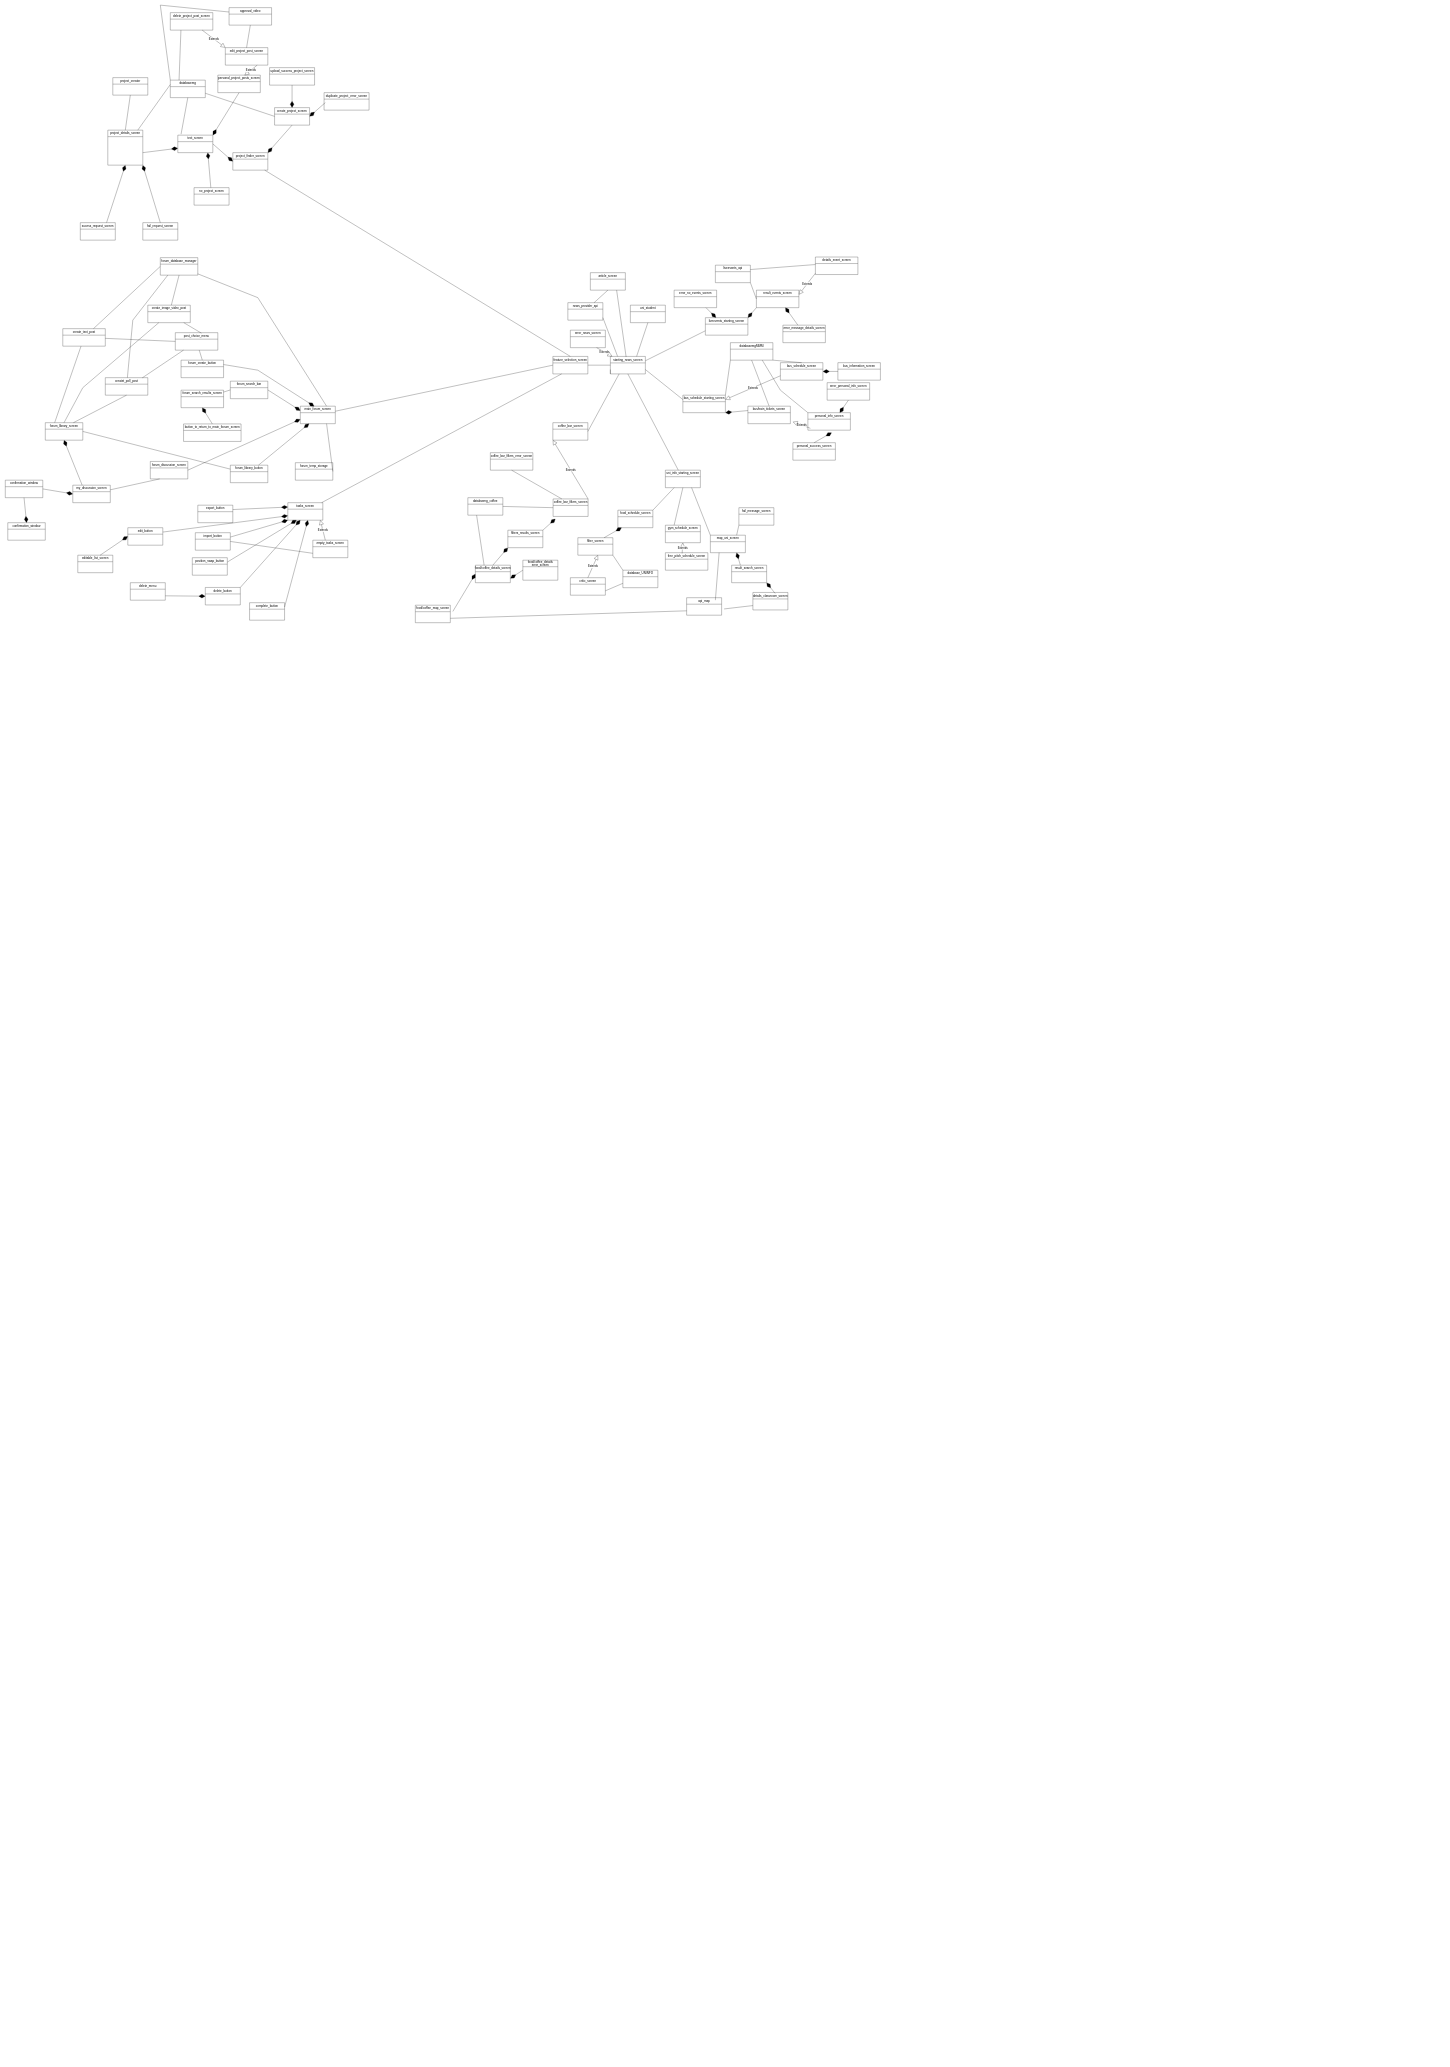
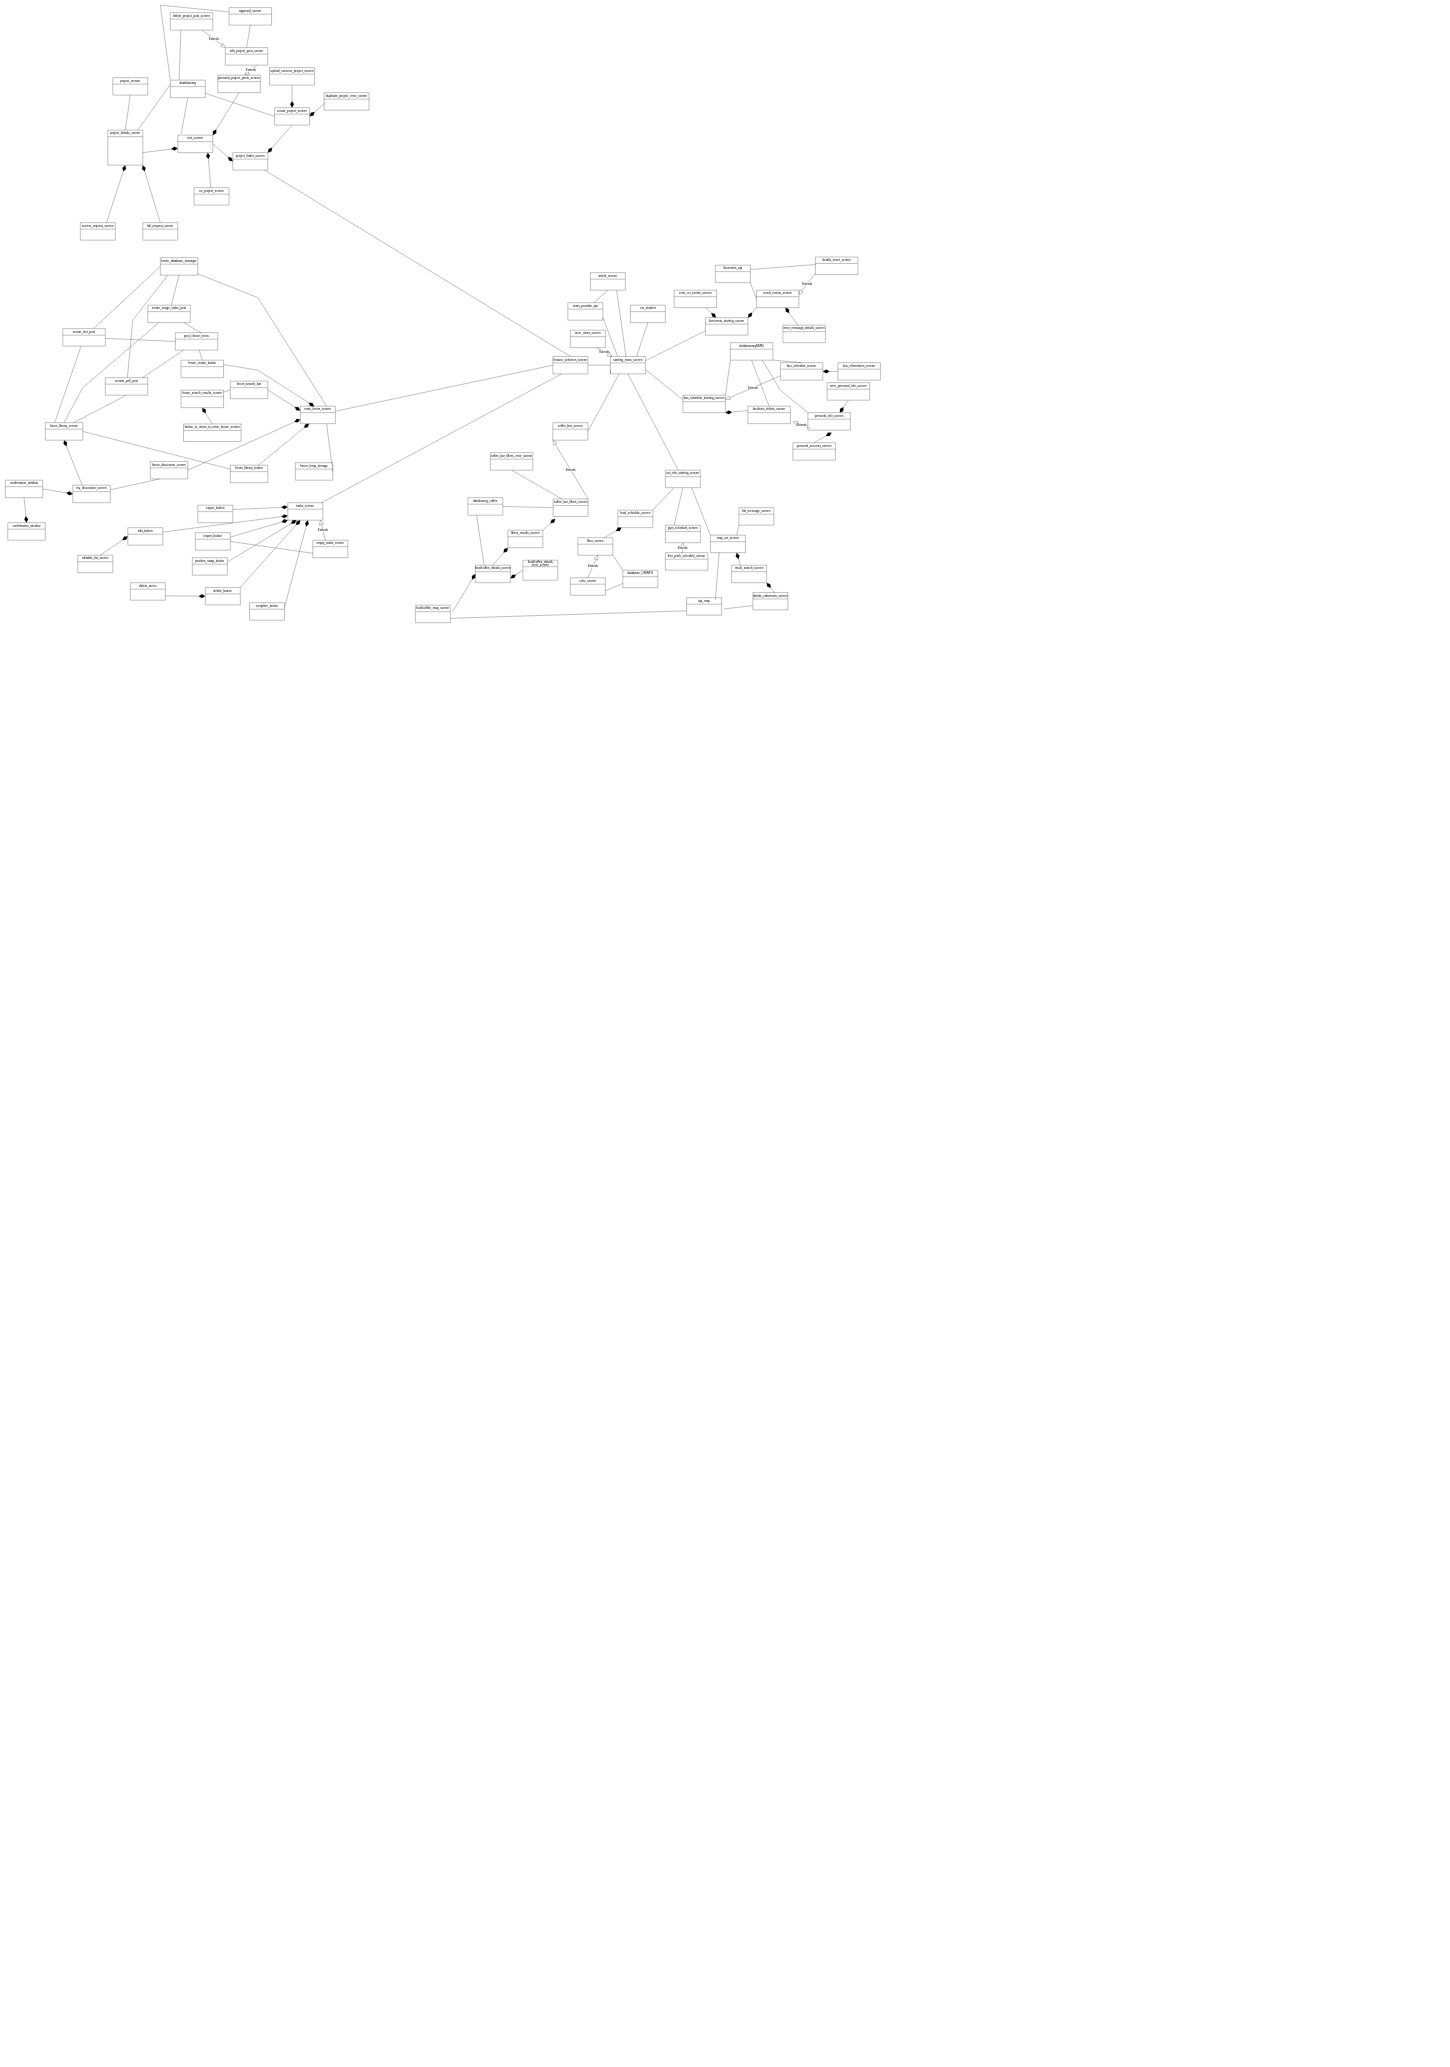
node "approval_video": label "approval_video" -> "approval_screen"
